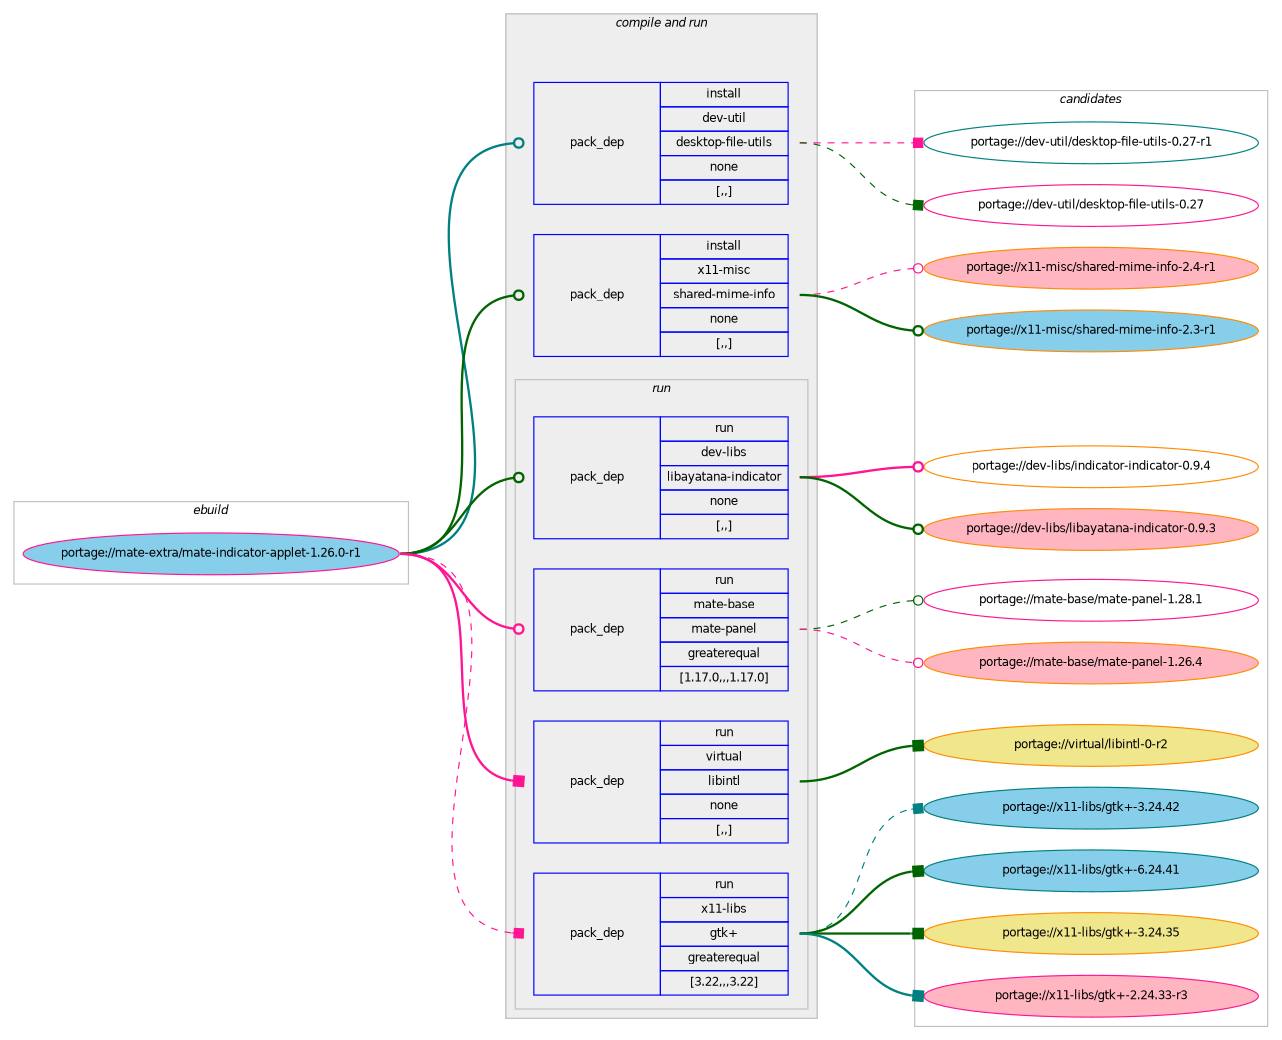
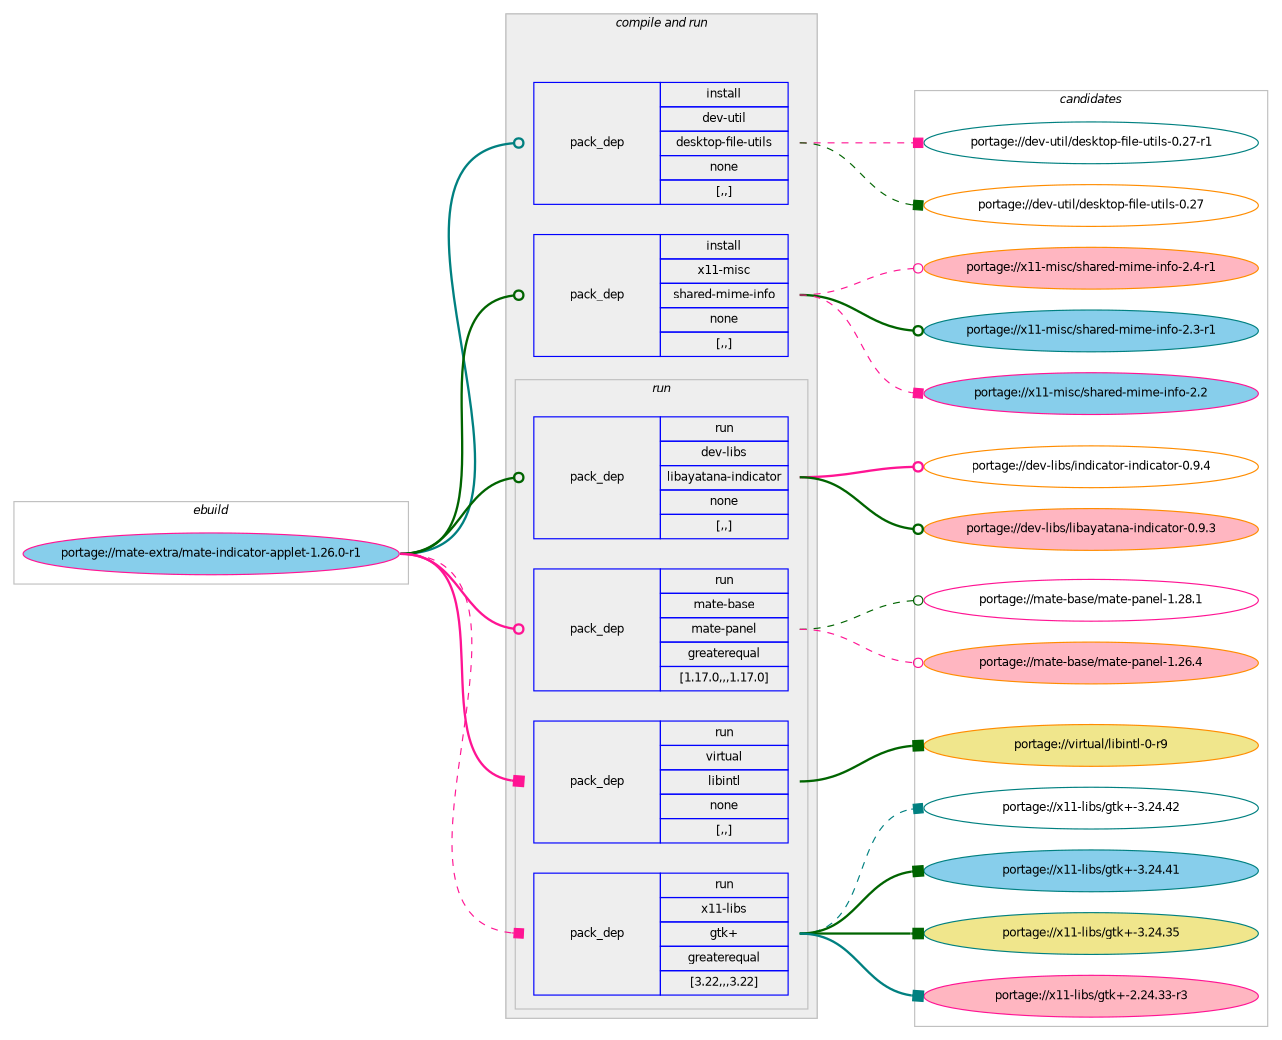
node "portage://dev-util/desktop-file-utils-0.27": color deeppink -> darkorange
node "portage://x11-misc/shared-mime-info-2.3-r1": color darkorange -> teal
node "portage://x11-misc/shared-mime-info-2.2": added
node "portage://virtual/libintl-0-r2": label "portage://virtual/libintl-0-r2" -> "portage://virtual/libintl-0-r9"
node "portage://x11-libs/gtk+-3.24.42": fillcolor skyblue -> white
node "portage://x11-libs/gtk+-6.24.41": label "portage://x11-libs/gtk+-6.24.41" -> "portage://x11-libs/gtk+-3.24.41"
node "portage://x11-libs/gtk+-3.24.35": color darkorange -> teal
